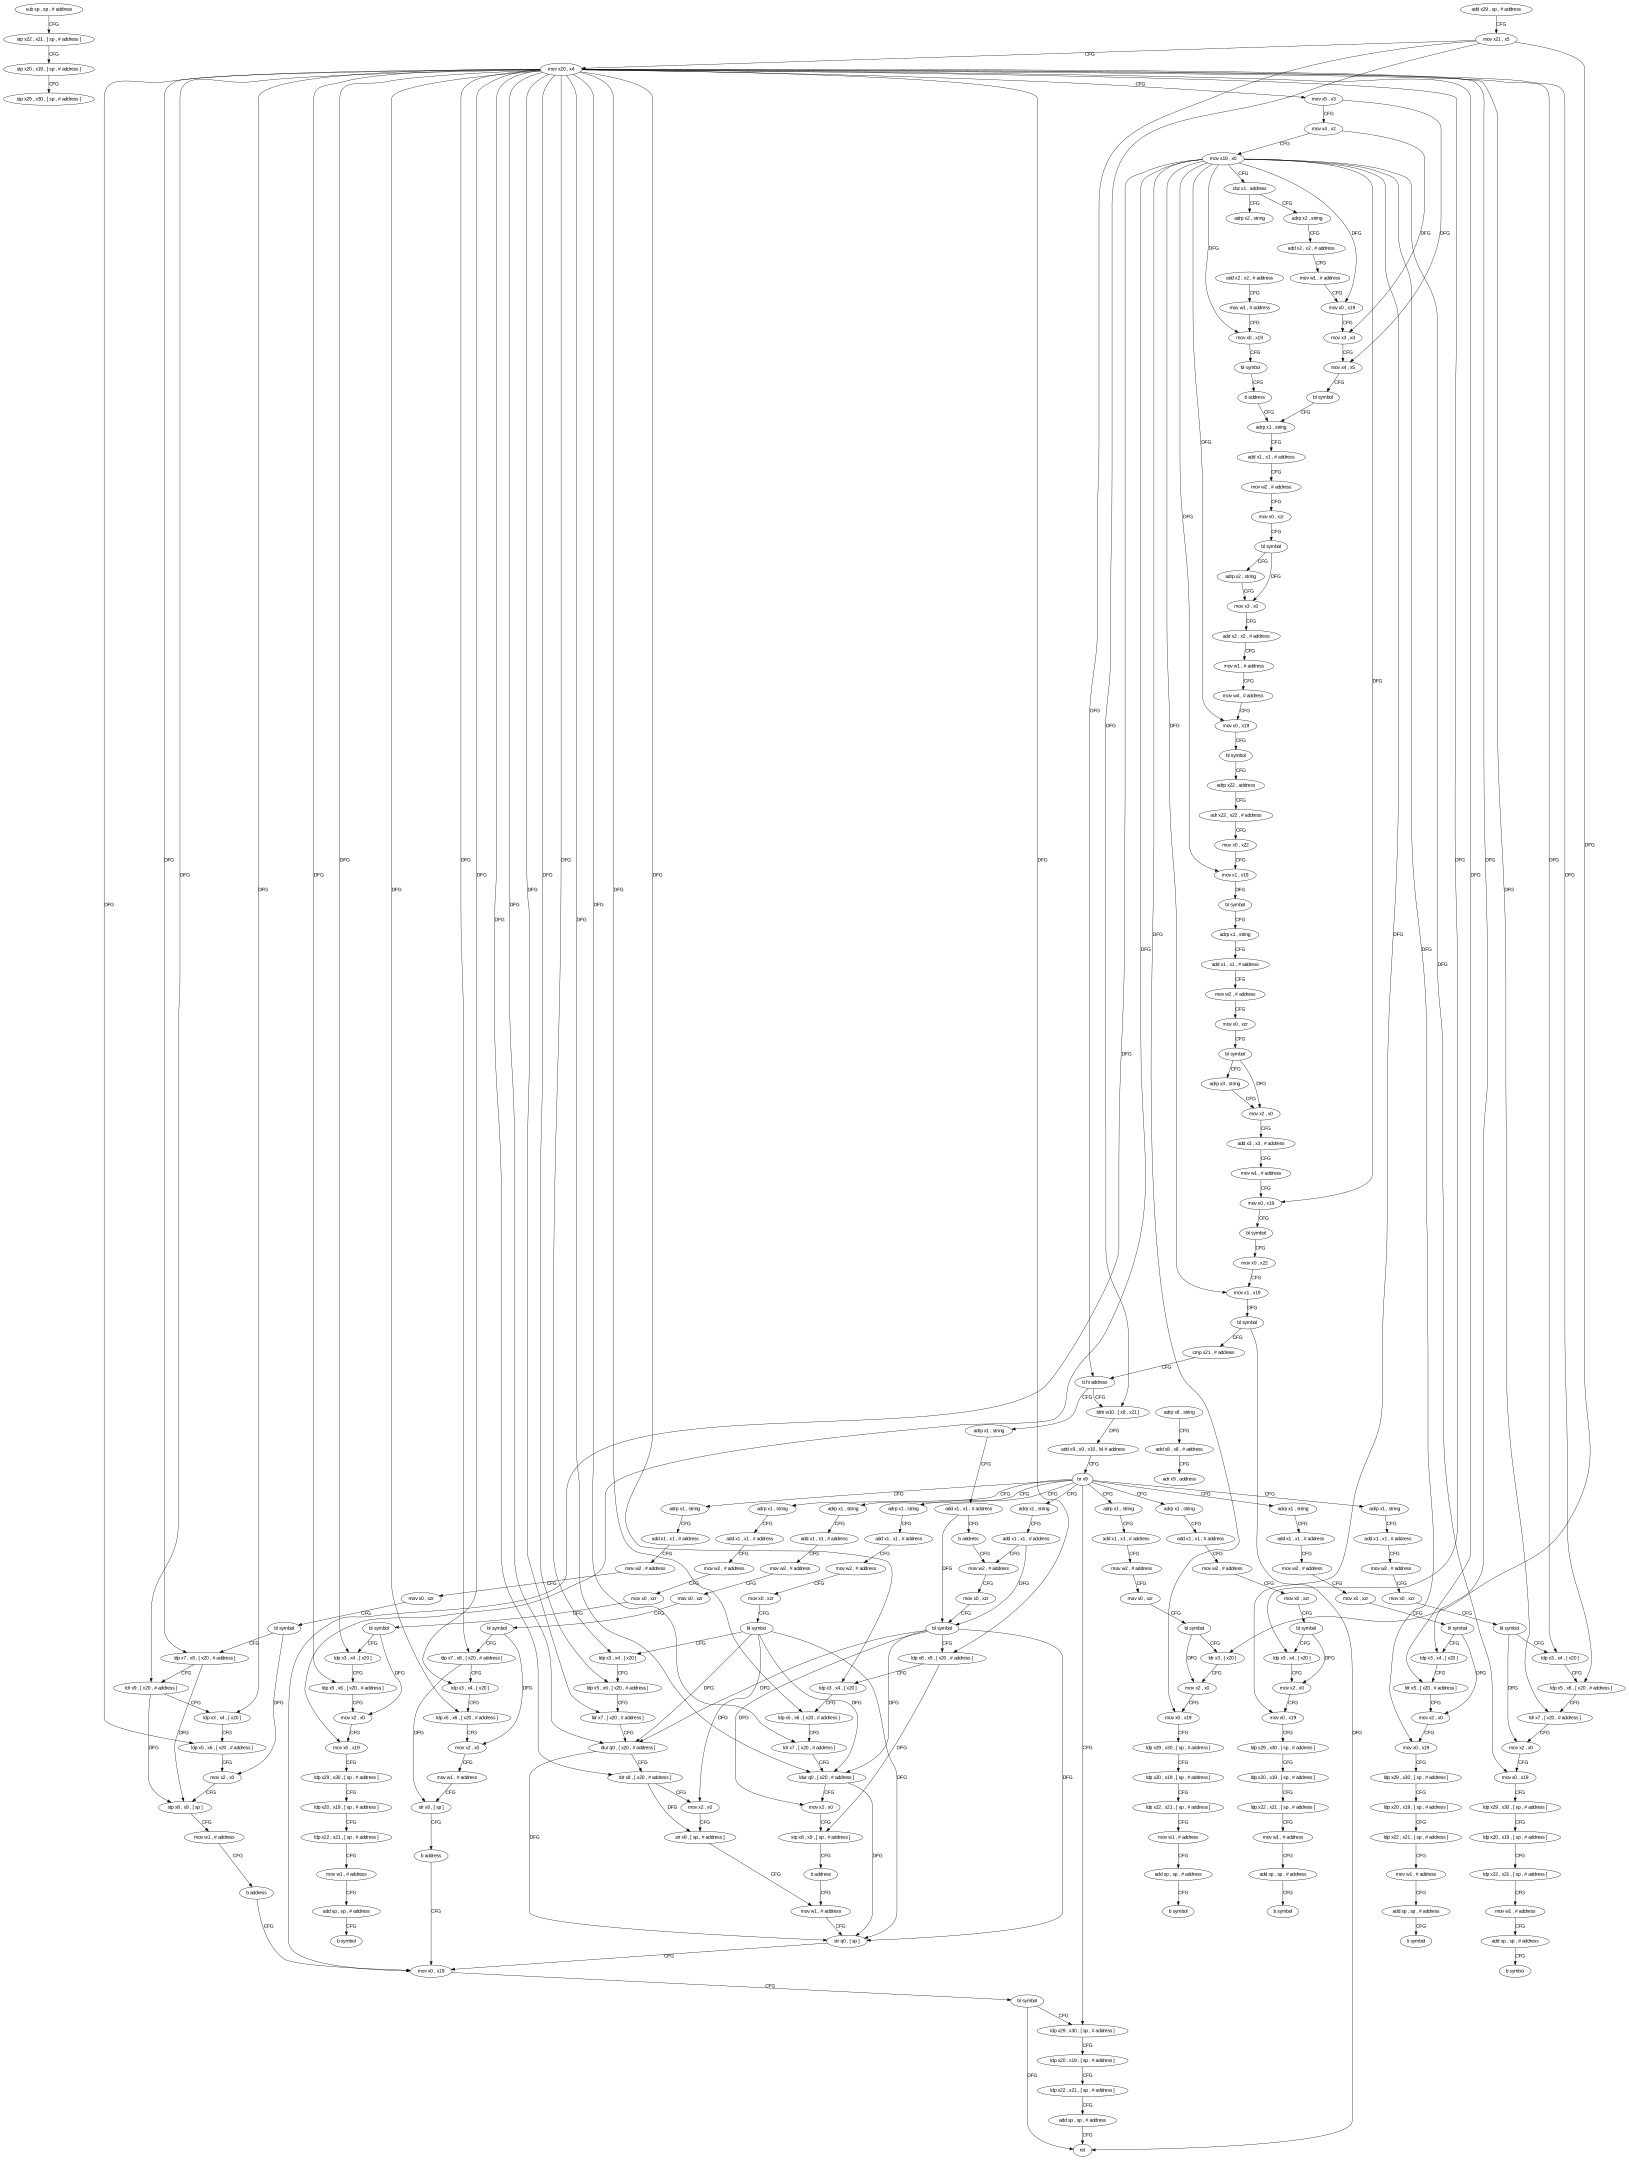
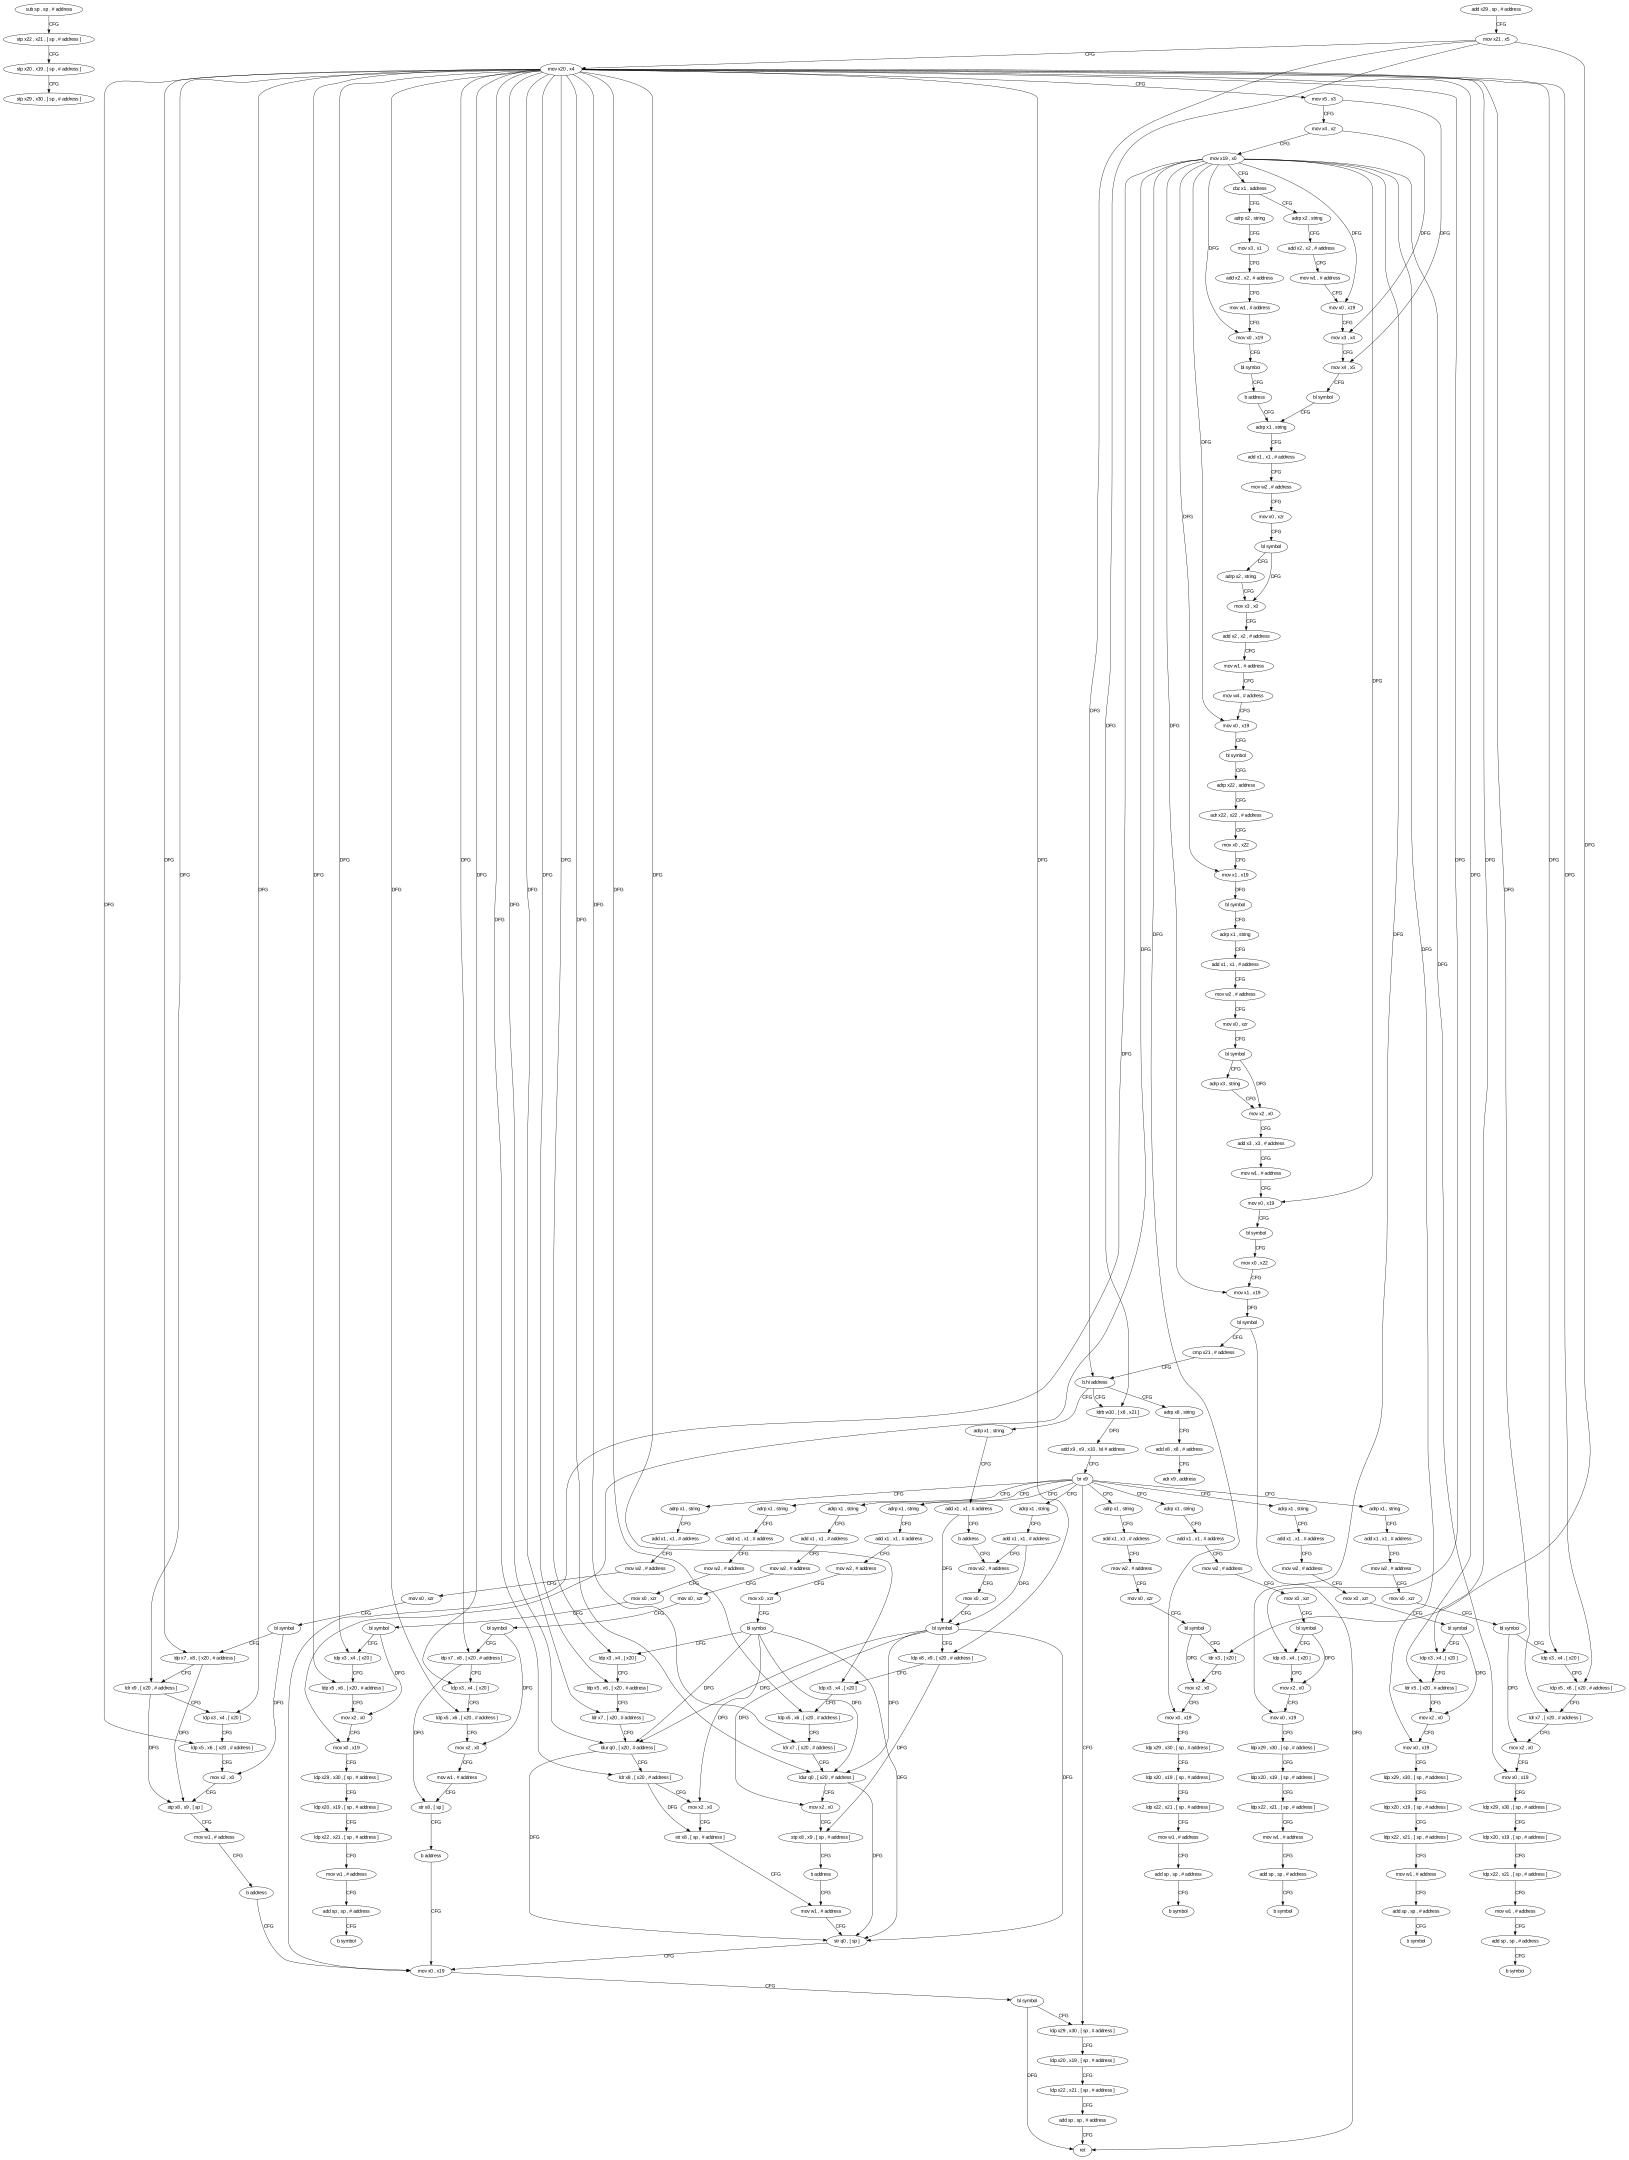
node "mov x3 , x1": added
edge "b.hi address" -> "adrp x8 , string": added, label "CFG"
